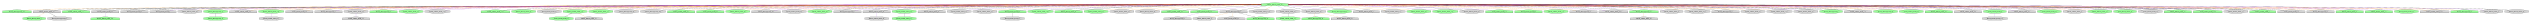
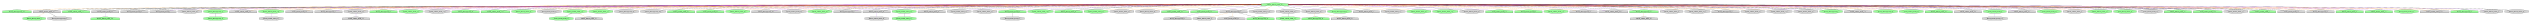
node "ERDOS_GRAPH_NODE_94": added
